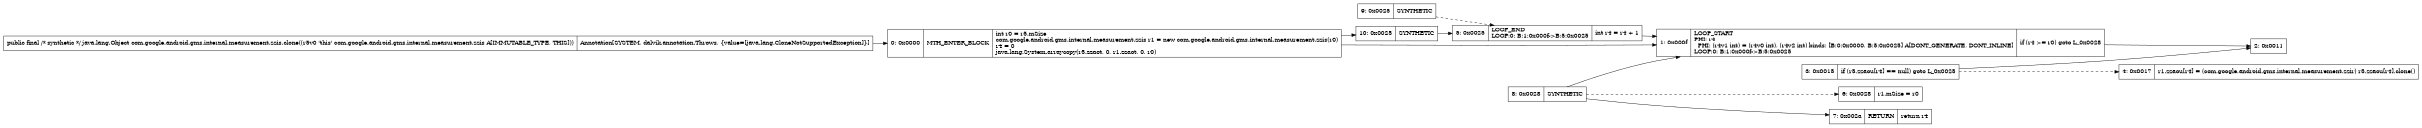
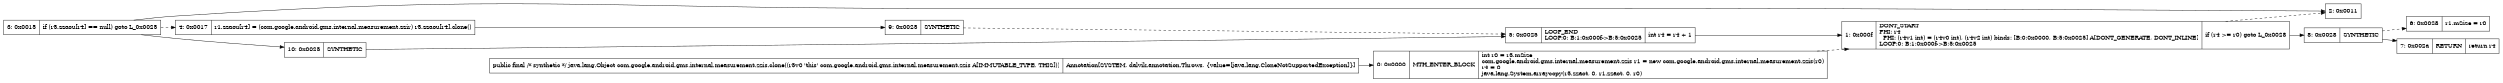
edge "4: 0x0017" -> "9: 0x0025": added
node "1: 0x000f": text "LOOP_START" -> "DONT_START"
edge "0: 0x0000" -> "10: 0x0025": now "3: 0x0015" -> "10: 0x0025"
edge "0: 0x0000" -> "1: 0x000f": style solid -> dashed
edge "1: 0x000f" -> "2: 0x0011": style solid -> dashed
edge "8: 0x0028" -> "1: 0x000f": reversed
